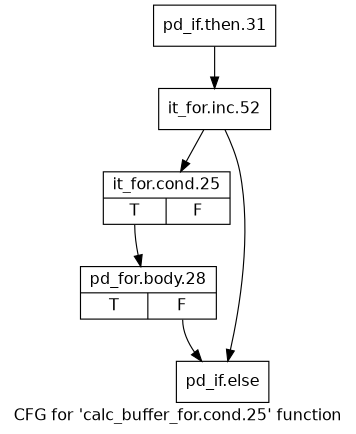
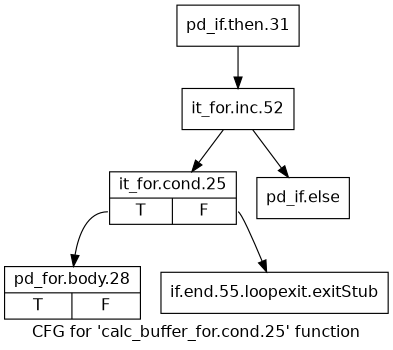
node "if.end.55.loopexit.exitStub": added
edge "pd_for.body.28" -> "pd_if.else": removed
